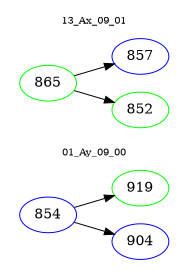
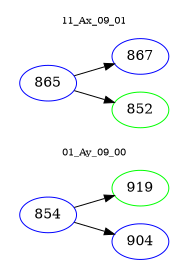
cluster "13_Ax_09_01": label "13_Ax_09_01" -> "11_Ax_09_01"
node "857": label "857" -> "867"
node "865": color green -> blue
